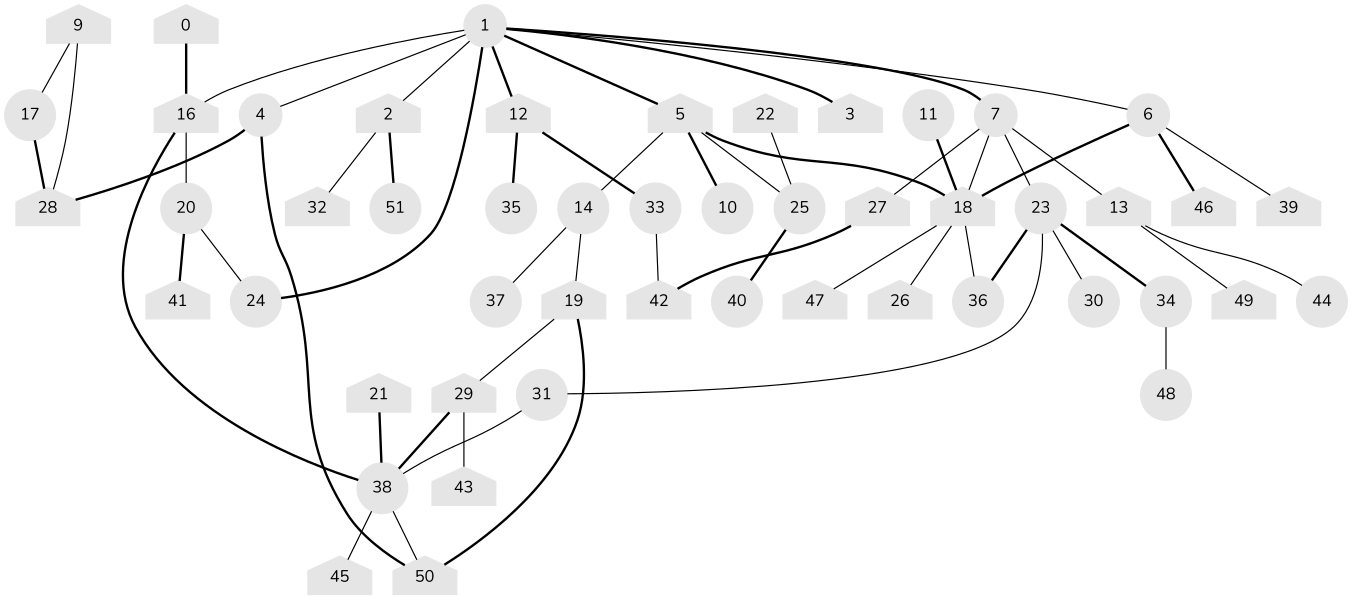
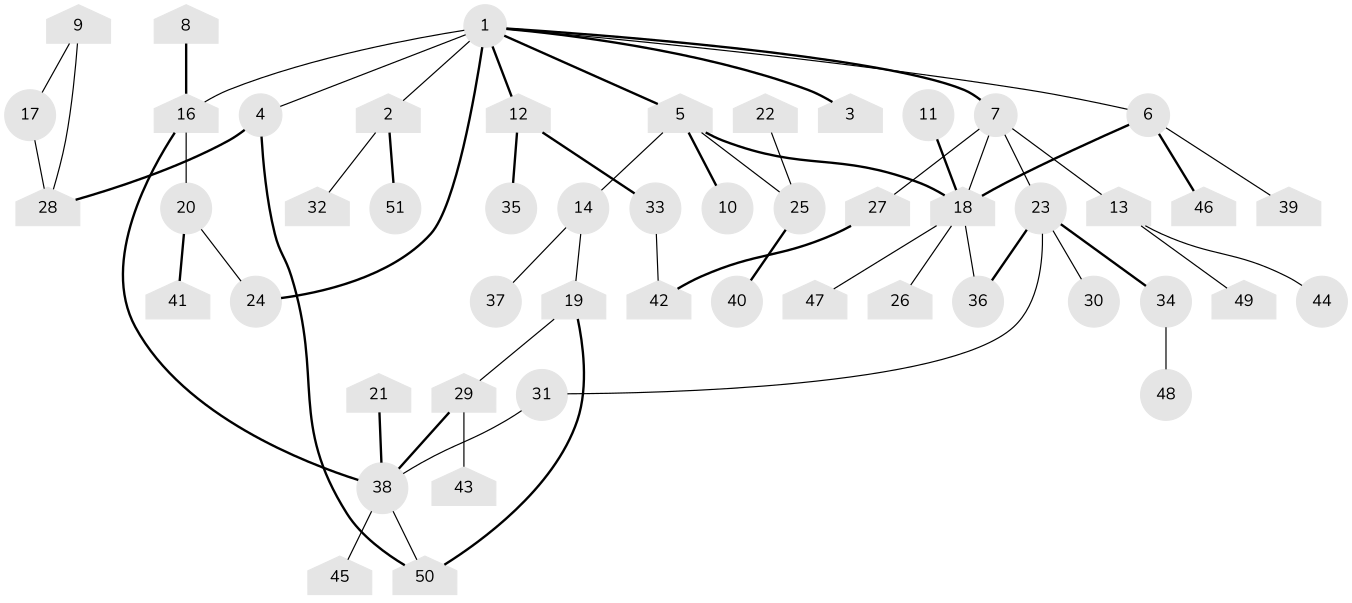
node "0": label "0" -> "8"
edge "17" -- "28": style bold -> solid
